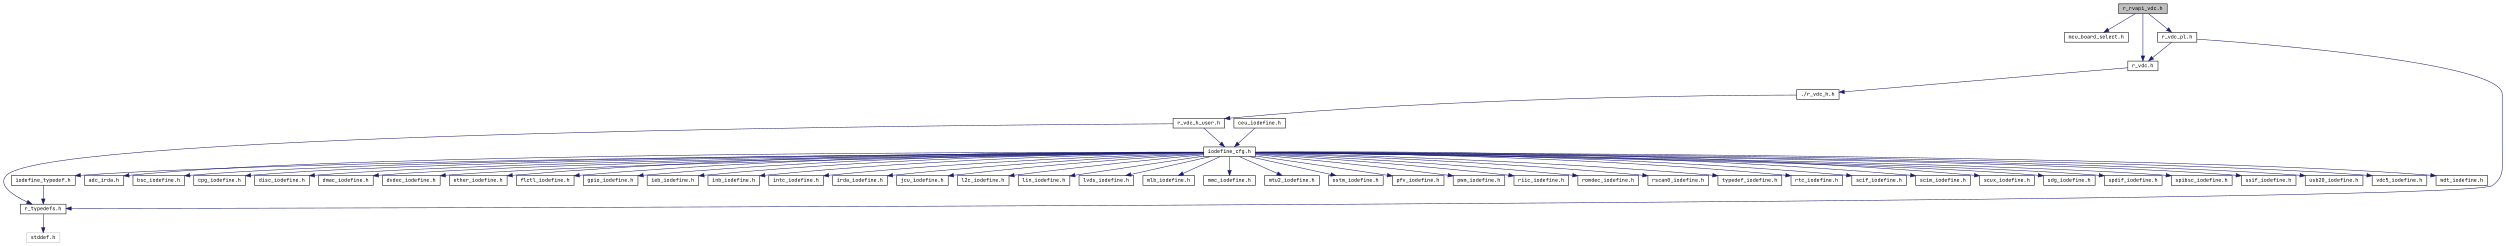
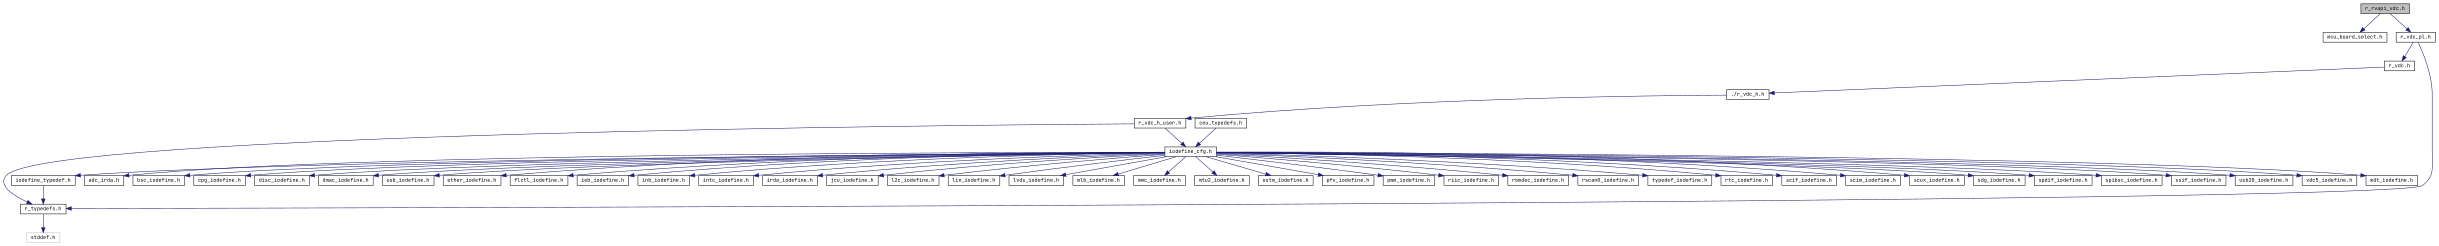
edge "r_rvapi_vdc.h" -> "r_vdc.h": removed
node "ceu_iodefine.h": label "ceu_iodefine.h" -> "ceu_typedefs.h"
node "dvdec_iodefine.h": label "dvdec_iodefine.h" -> "usb_iodefine.h"
node "gpio_iodefine.h": removed
